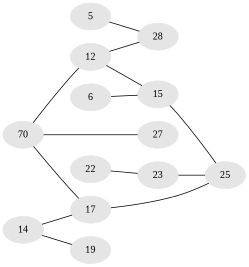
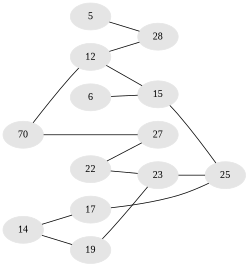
edge "27" -- "22": added
edge "70" -- "17": removed
edge "23" -- "19": added
